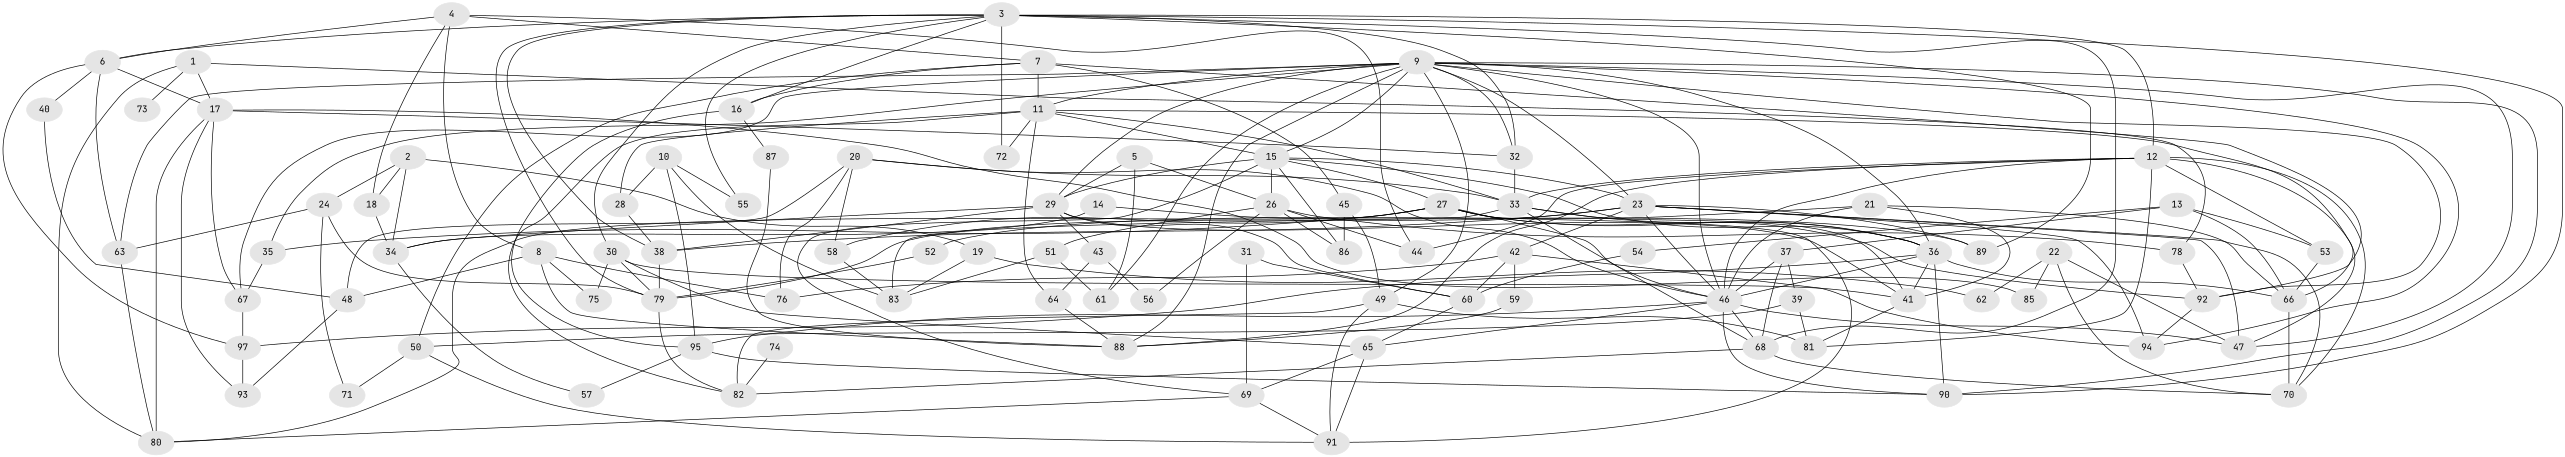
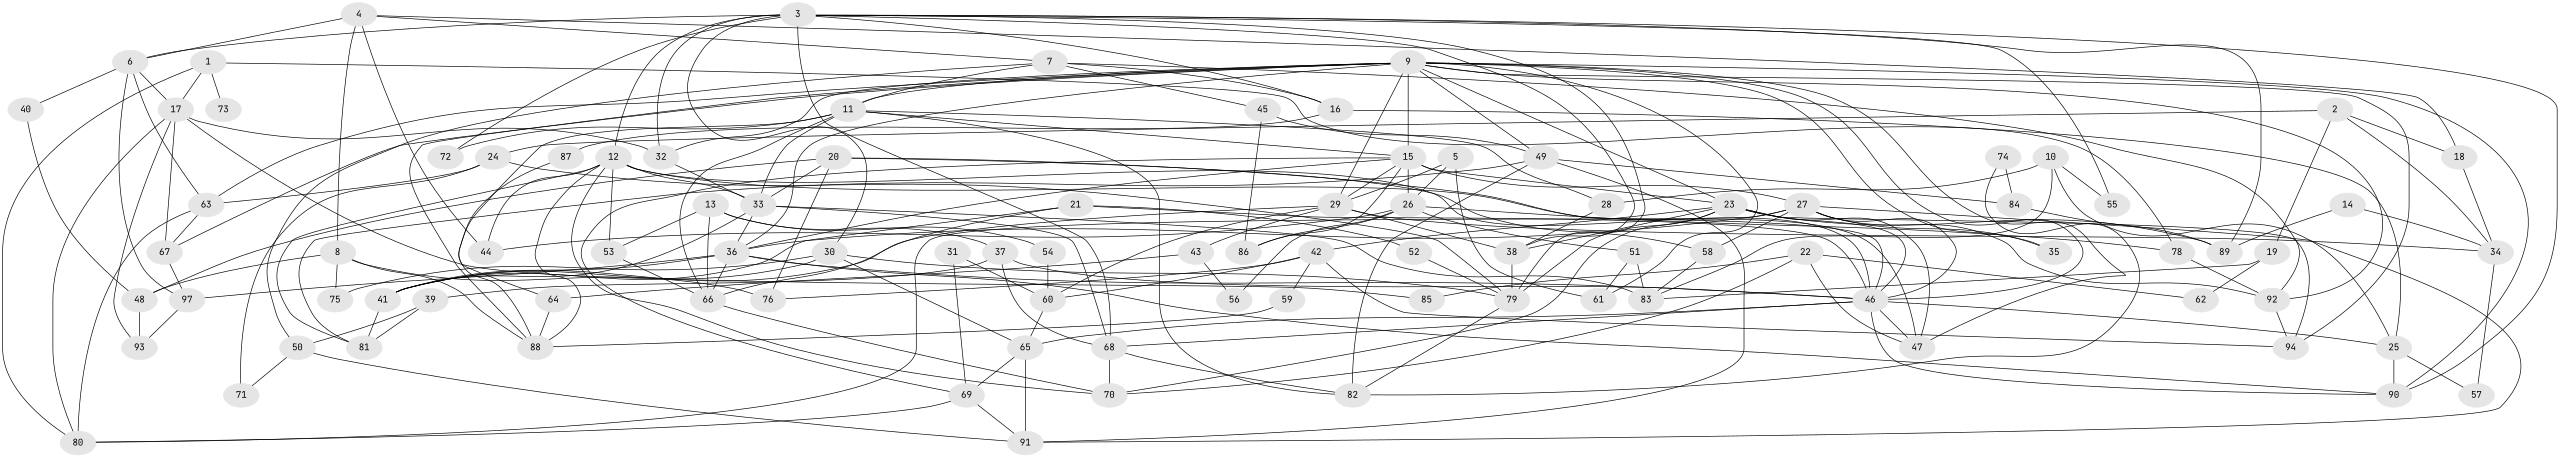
node "84": added
edge "35" -- "67": now "63" -- "67"
node "95": label "95" -> "25"
